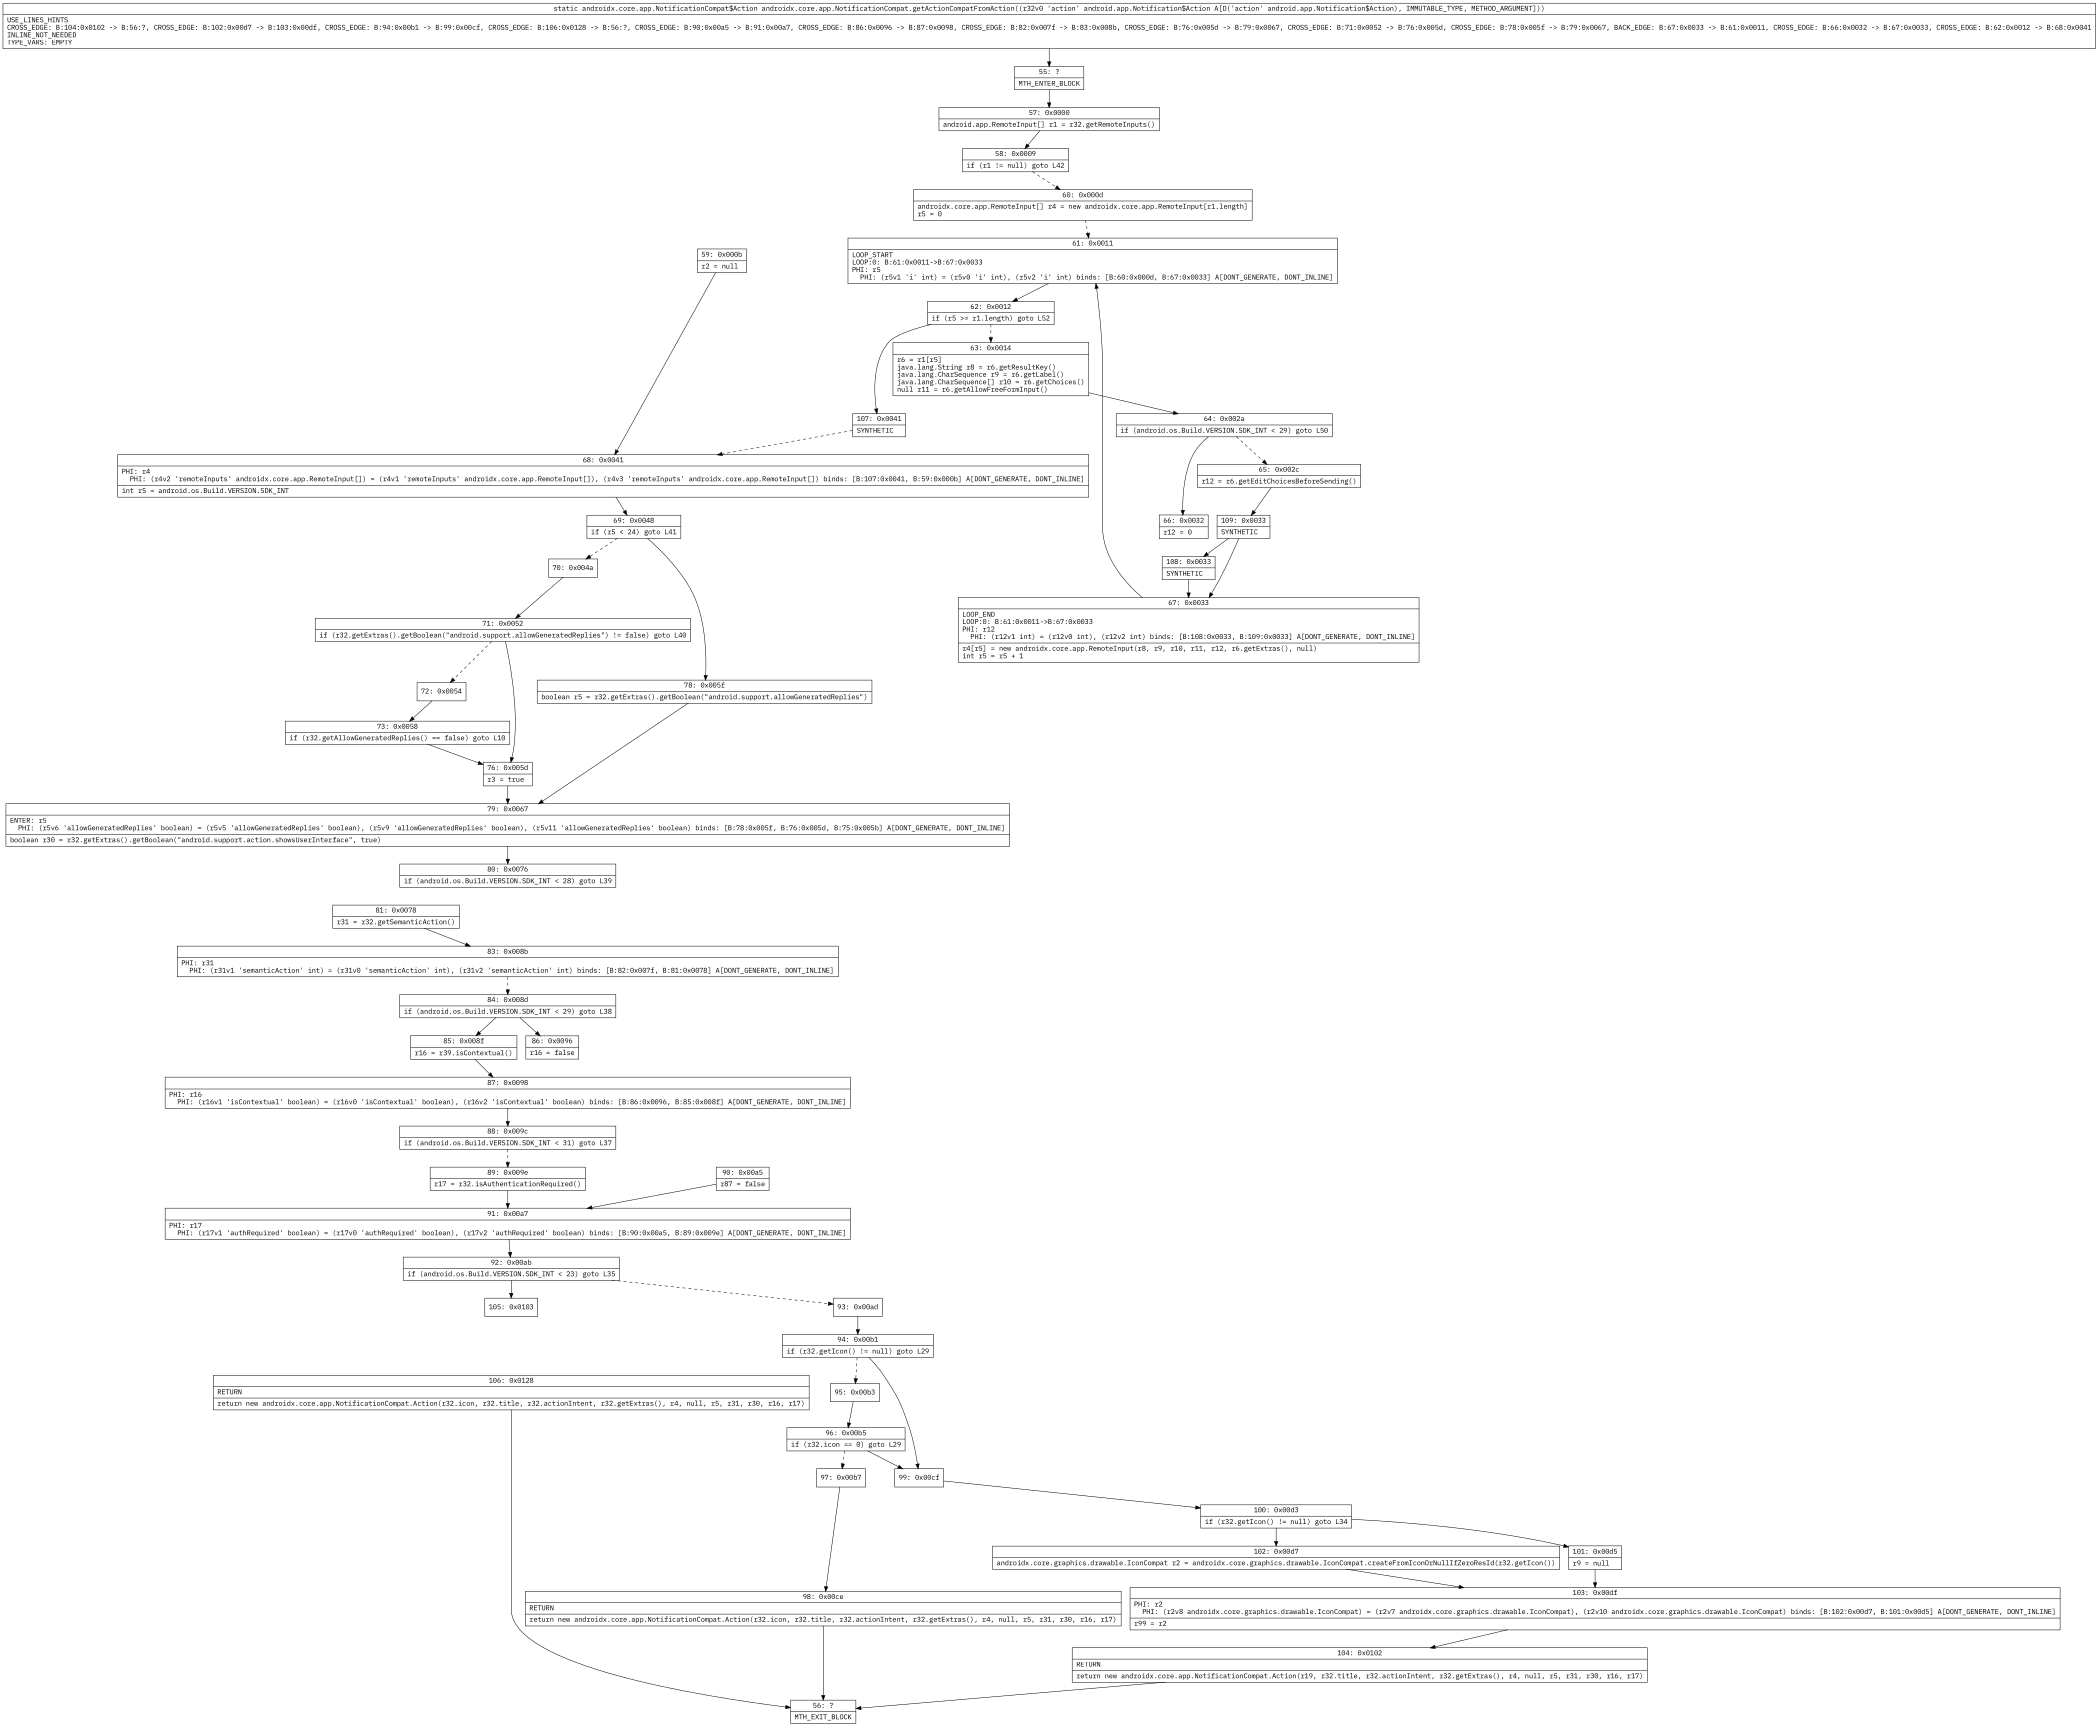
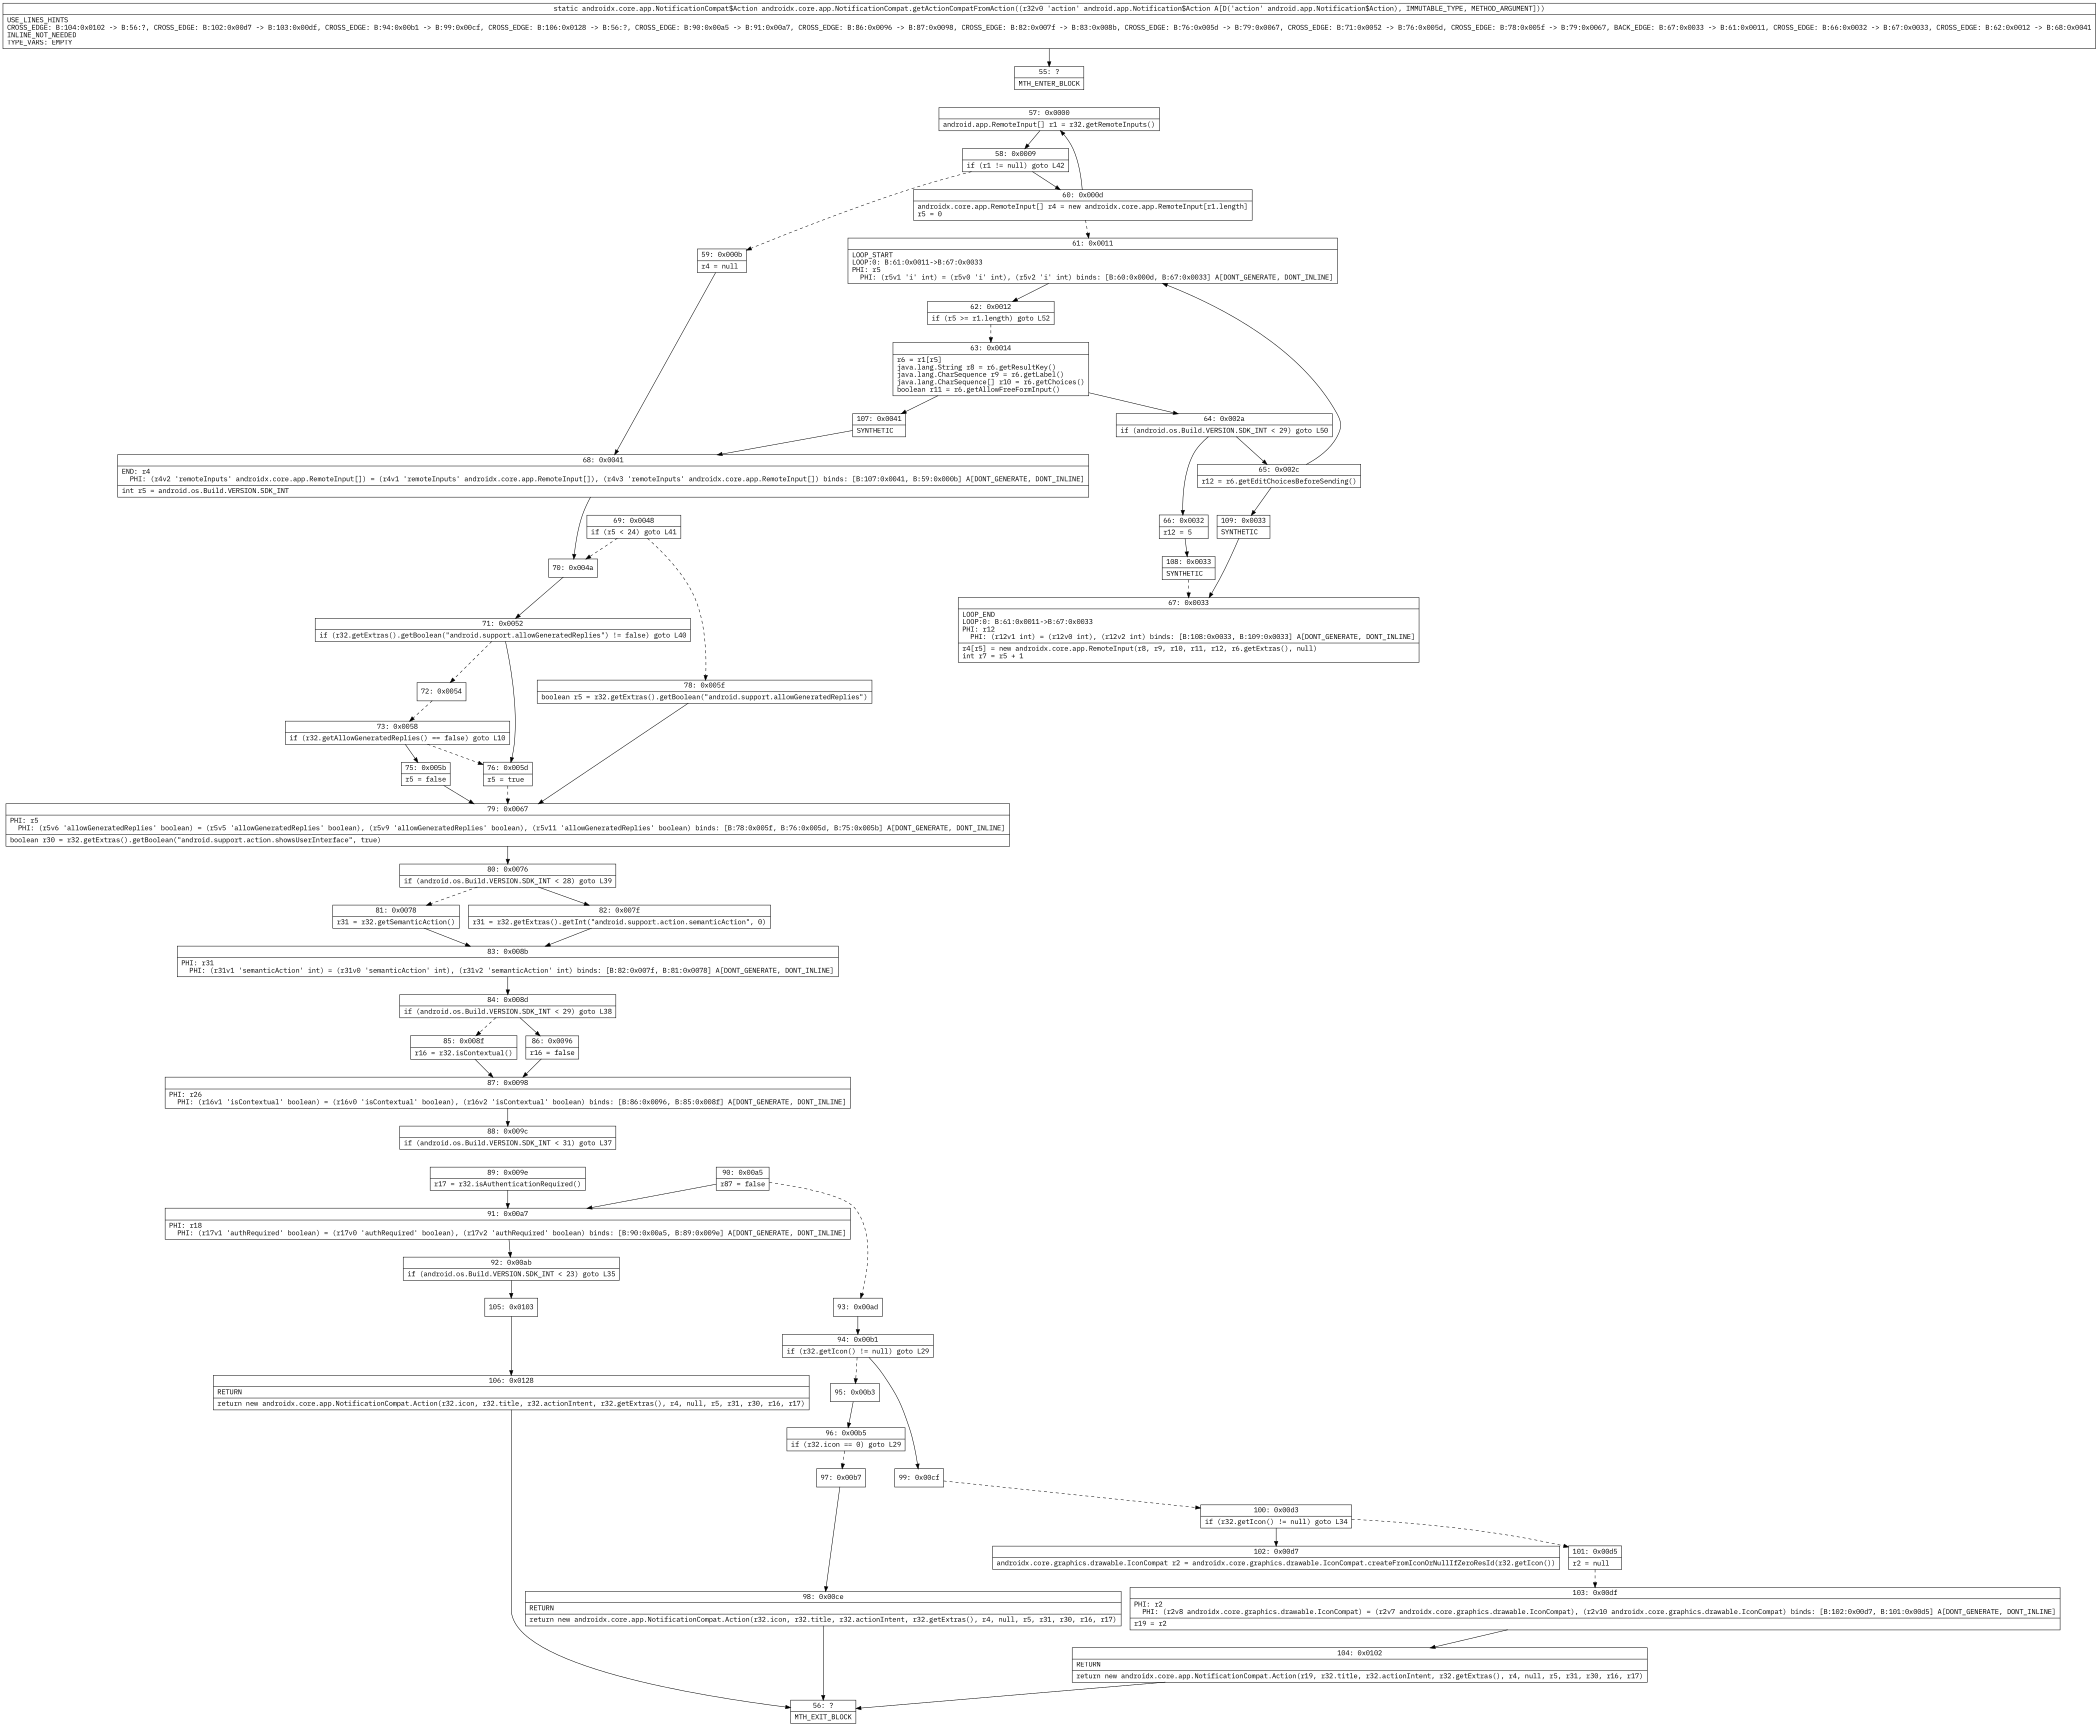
edge "55: ?" -> "57: 0x0000": now "60: 0x000d" -> "57: 0x0000"
edge "58: 0x0009" -> "60: 0x000d": style dashed -> solid
edge "58: 0x0009" -> "59: 0x000b": added
node "59: 0x000b": text "r2 = null" -> "r4 = null"
edge "62: 0x0012" -> "107: 0x0041": now "63: 0x0014" -> "107: 0x0041"
node "63: 0x0014": text "null r11 = r6.getAllowFreeFormInput()" -> "boolean r11 = r6.getAllowFreeFormInput()"
edge "107: 0x0041" -> "68: 0x0041": style dashed -> solid
edge "67: 0x0033" -> "61: 0x0011": now "65: 0x002c" -> "61: 0x0011"
edge "64: 0x002a" -> "65: 0x002c": style dashed -> solid
node "68: 0x0041": text "PHI: r4" -> "END: r4"
edge "68: 0x0041" -> "69: 0x0048": now "68: 0x0041" -> "70: 0x004a"
node "66: 0x0032": text "r12 = 0" -> "r12 = 5"
edge "109: 0x0033" -> "108: 0x0033": now "66: 0x0032" -> "108: 0x0033"
edge "108: 0x0033" -> "67: 0x0033": style solid -> dashed
edge "69: 0x0048" -> "78: 0x005f": style solid -> dashed
node "67: 0x0033": text "int r5 = r5 + 1" -> "int r7 = r5 + 1"
edge "72: 0x0054" -> "73: 0x0058": style solid -> dashed
edge "73: 0x0058" -> "76: 0x005d": style solid -> dashed
node "75: 0x005b": added
node "76: 0x005d": text "r3 = true" -> "r5 = true"
edge "76: 0x005d" -> "79: 0x0067": style solid -> dashed
node "79: 0x0067": text "ENTER: r5" -> "PHI: r5"
edge "80: 0x0076" -> "81: 0x0078": added
node "82: 0x007f": added
edge "83: 0x008b" -> "84: 0x008d": style dashed -> solid
edge "84: 0x008d" -> "85: 0x008f": style solid -> dashed
node "85: 0x008f": text "r16 = r39.isContextual()" -> "r16 = r32.isContextual()"
edge "86: 0x0096" -> "87: 0x0098": added
node "87: 0x0098": text "PHI: r16" -> "PHI: r26"
edge "88: 0x009c" -> "89: 0x009e": removed
node "91: 0x00a7": text "PHI: r17" -> "PHI: r18"
edge "92: 0x00ab" -> "93: 0x00ad": now "90: 0x00a5" -> "93: 0x00ad"
edge "105: 0x0103" -> "106: 0x0128": added
edge "96: 0x00b5" -> "99: 0x00cf": removed
edge "99: 0x00cf" -> "100: 0x00d3": style solid -> dashed
edge "100: 0x00d3" -> "101: 0x00d5": style solid -> dashed
node "101: 0x00d5": text "r9 = null" -> "r2 = null"
edge "101: 0x00d5" -> "103: 0x00df": style solid -> dashed
edge "102: 0x00d7" -> "103: 0x00df": removed
node "103: 0x00df": text "r99 = r2" -> "r19 = r2"
